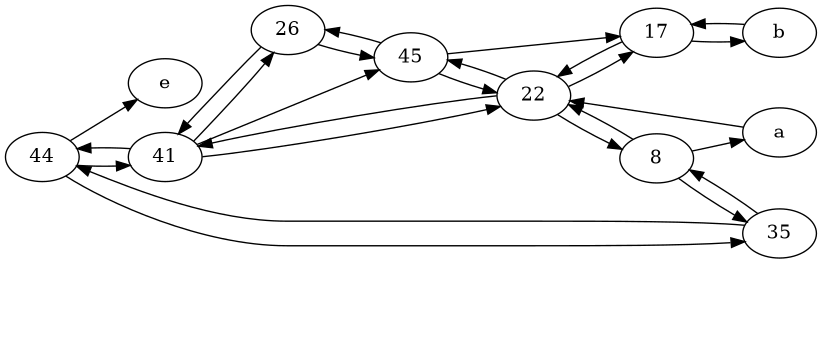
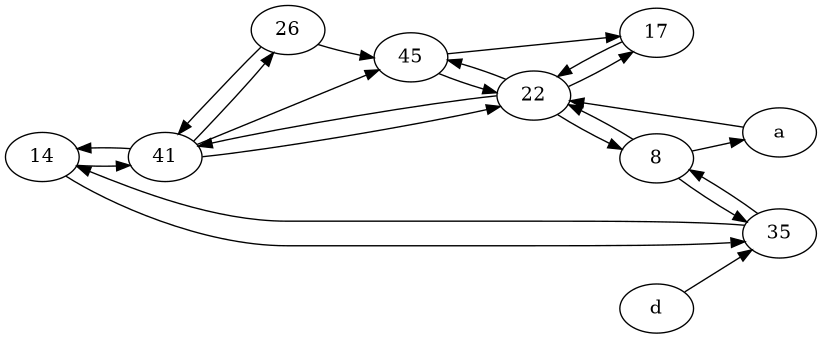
node "b": removed
edge "45" -> "26": removed
node "e": removed
node "44": label "44" -> "14"
node "d": added
